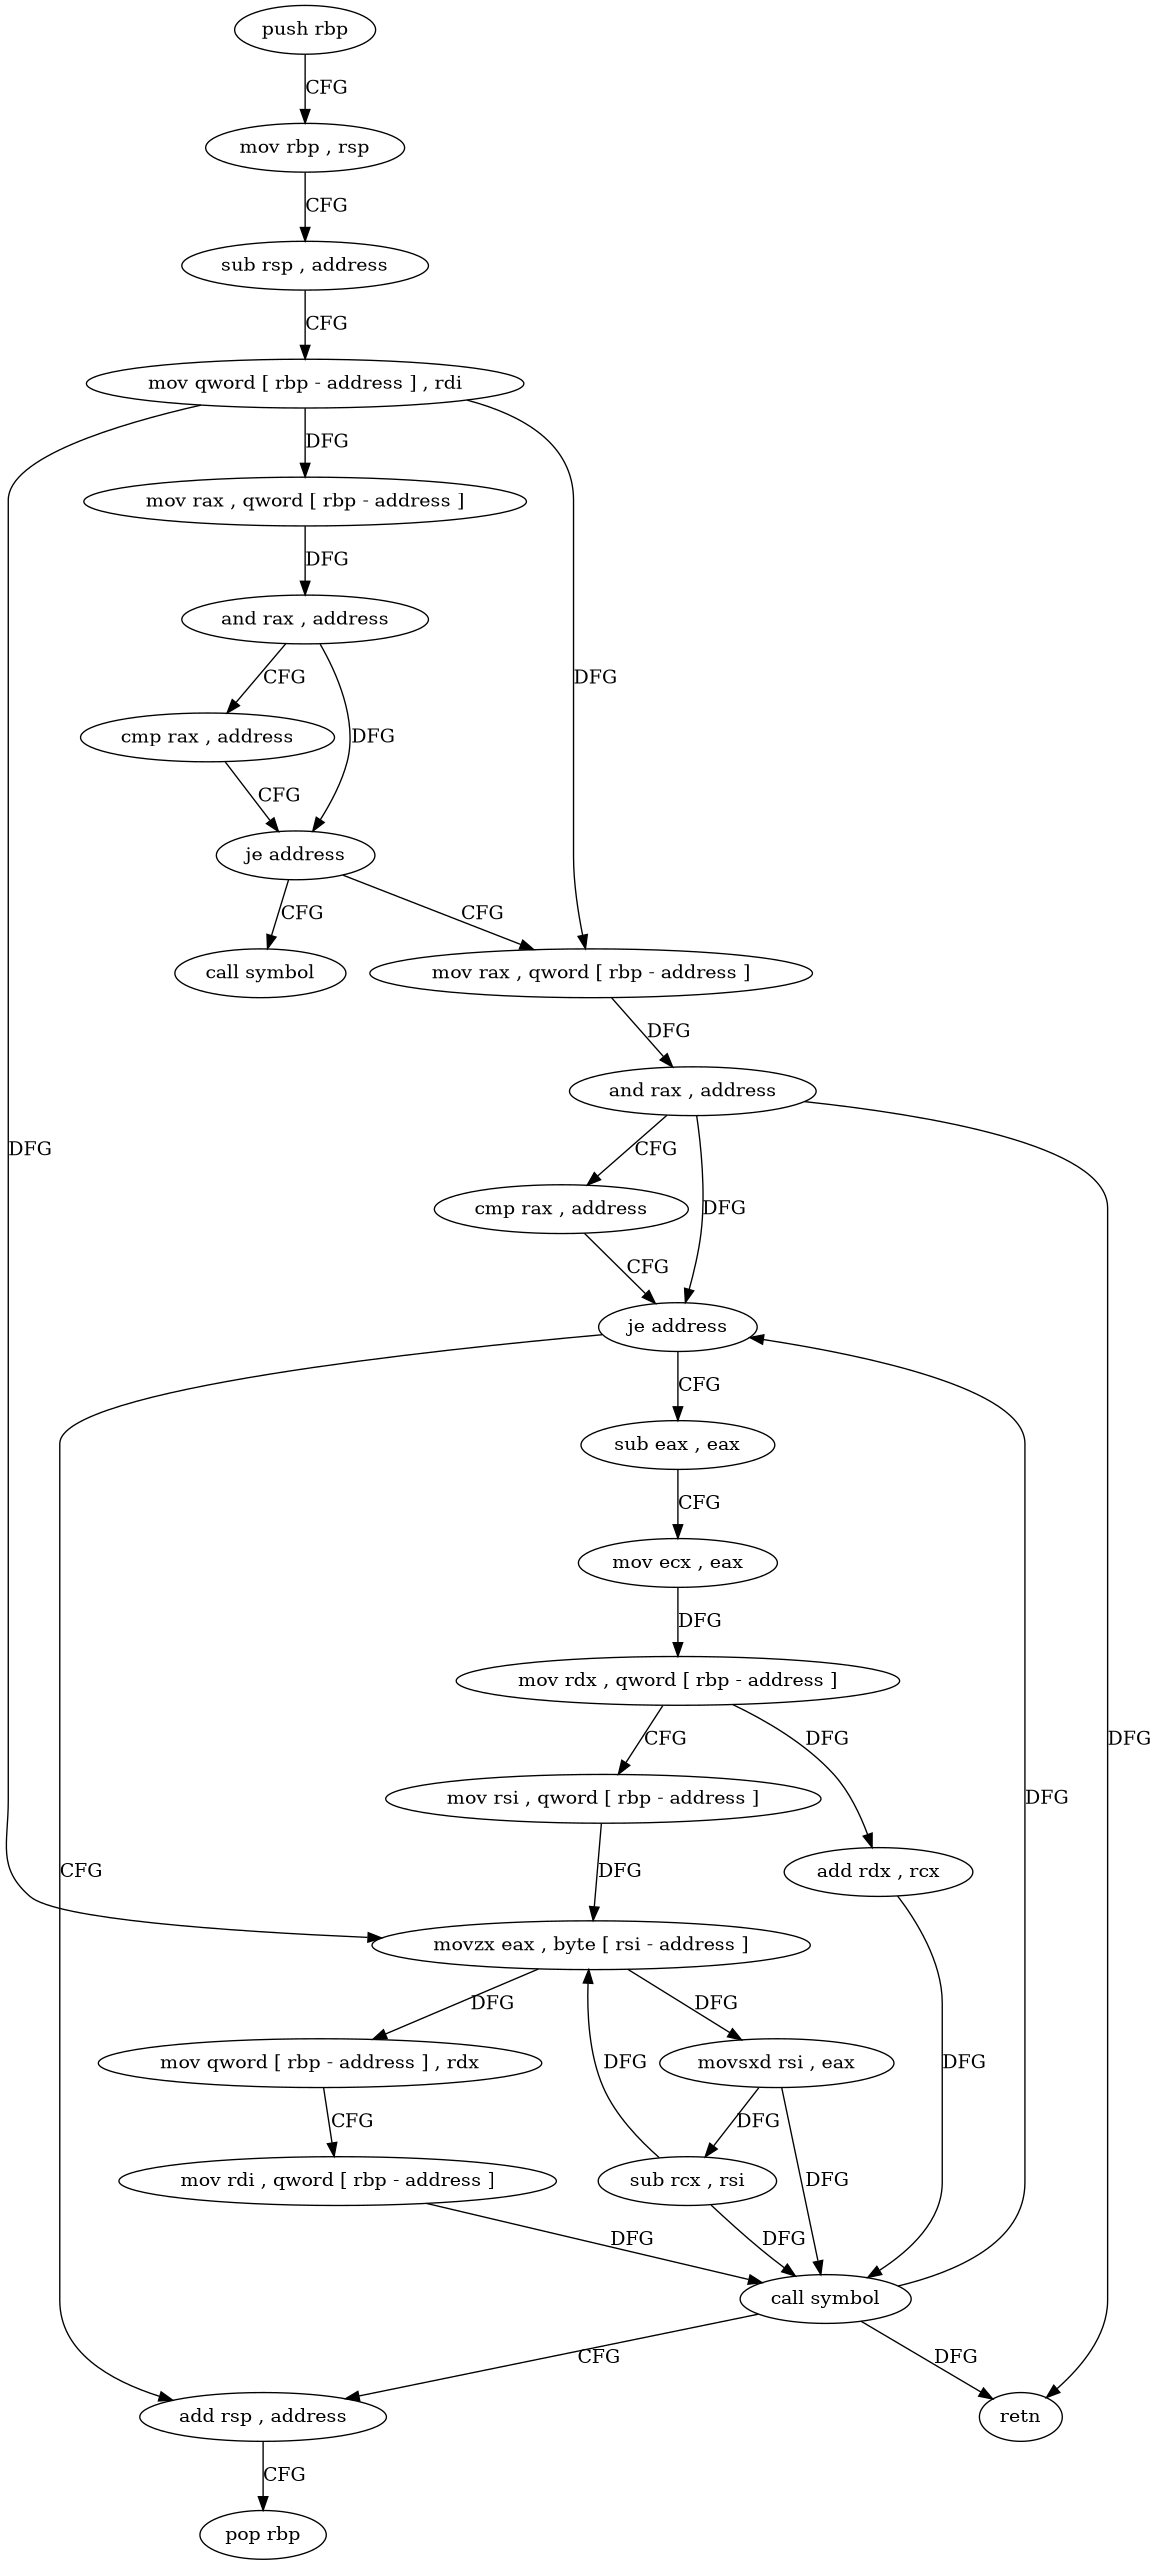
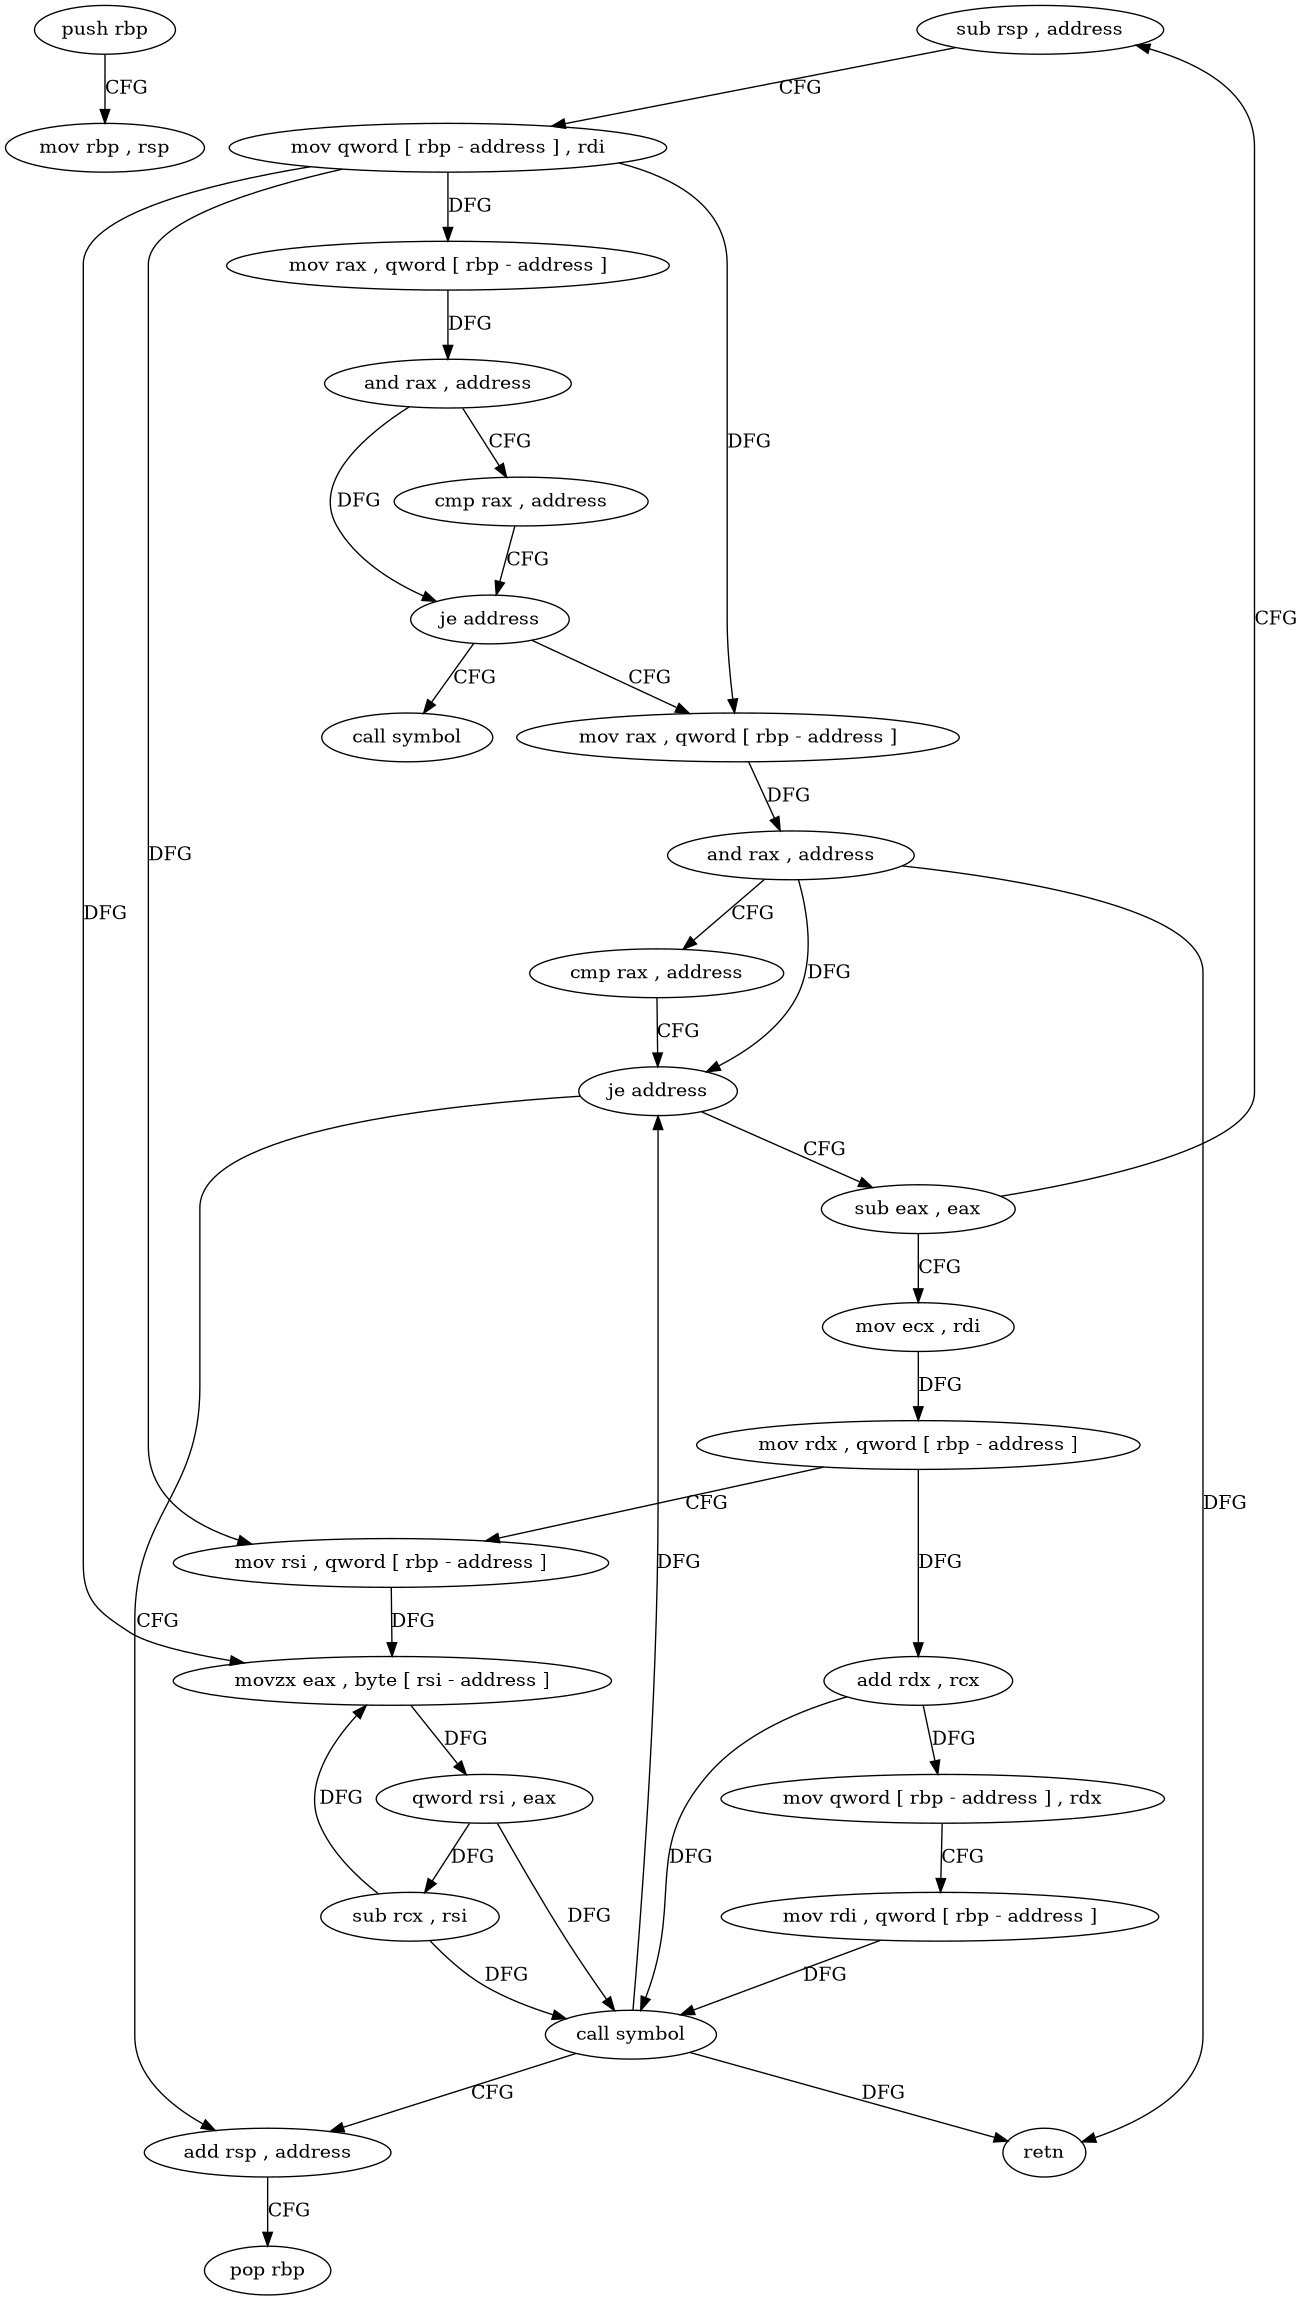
edge "mov rbp , rsp" -> "sub rsp , address": now "sub eax , eax" -> "sub rsp , address"
edge "mov qword [ rbp - address ] , rdi" -> "mov rsi , qword [ rbp - address ]": added, label "DFG"
node "mov ecx , eax": label "mov ecx , eax" -> "mov ecx , rdi"
edge "movzx eax , byte [ rsi - address ]" -> "mov qword [ rbp - address ] , rdx": now "add rdx , rcx" -> "mov qword [ rbp - address ] , rdx"
node "movsxd rsi , eax": label "movsxd rsi , eax" -> "qword rsi , eax"
